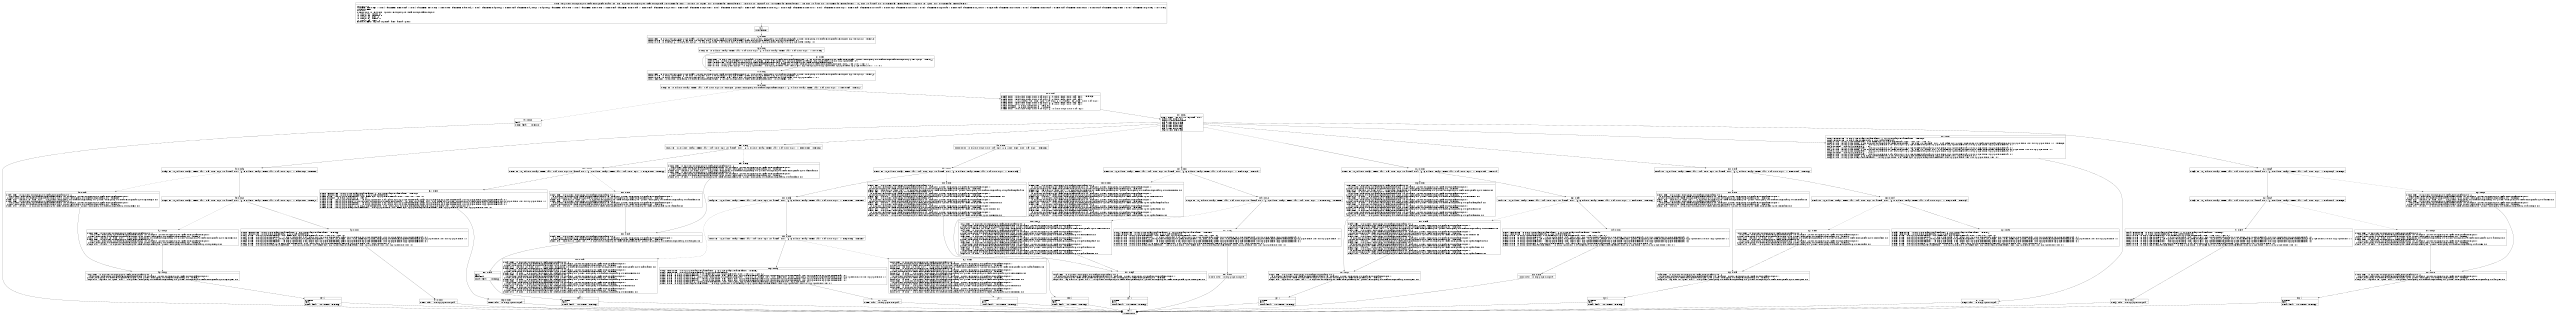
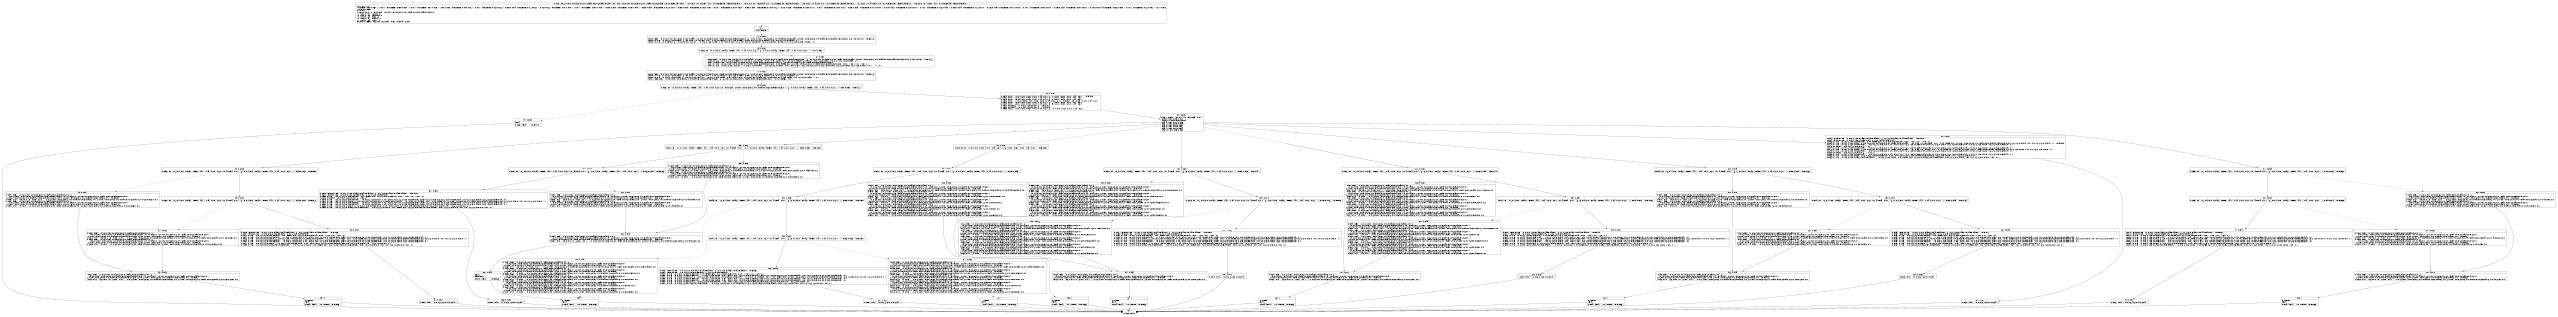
node "127: 0x0203": added
